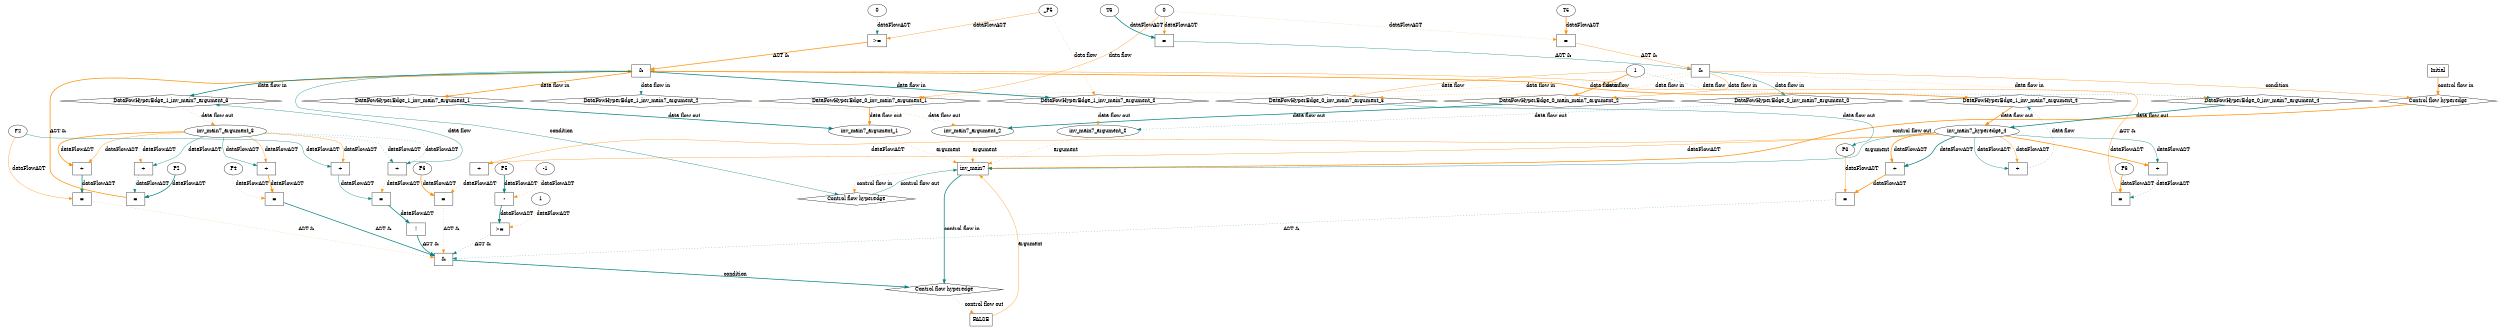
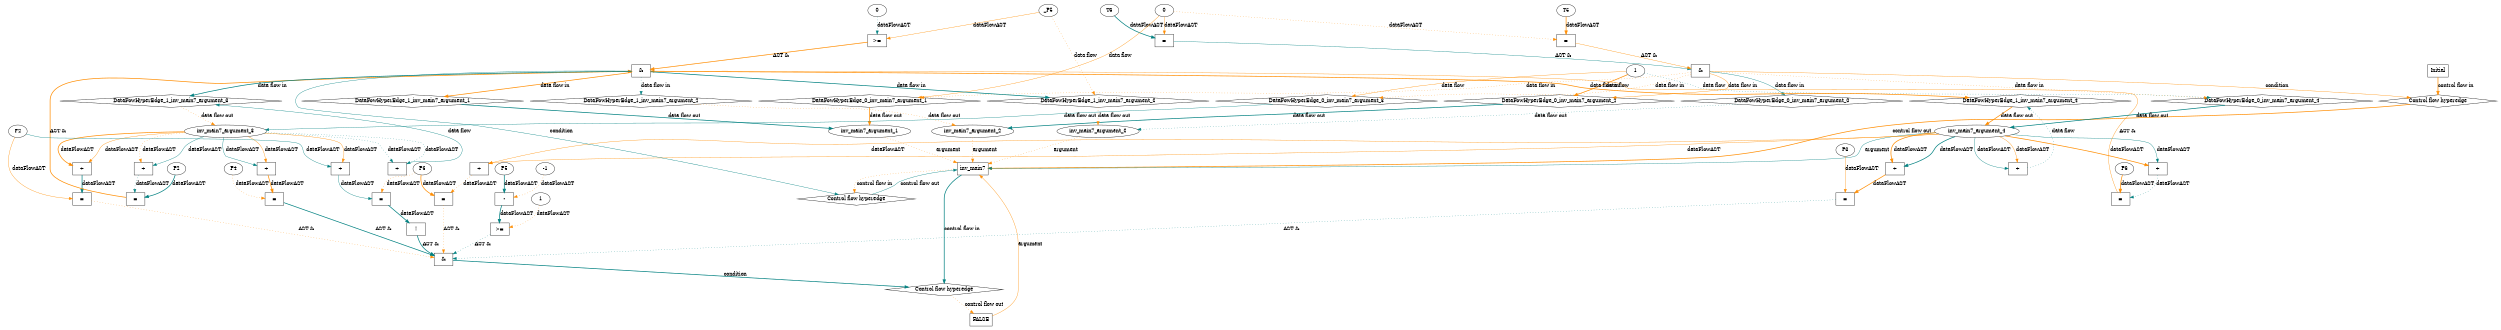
node "DataFowHyperEdge_0_main_main7_argument_2": label "DataFowHyperEdge_0_main_main7_argument_2" -> "DataFowHyperEdge_0_inv_main7_argument_2"
edge "DataFowHyperEdge_0_inv_main7_argument_3" -> "P3": now "DataFowHyperEdge_0_inv_main7_argument_3" -> "inv_main7_argument_3"
node "inv_main7_hyperedge_4": label "inv_main7_hyperedge_4" -> "inv_main7_argument_4"
